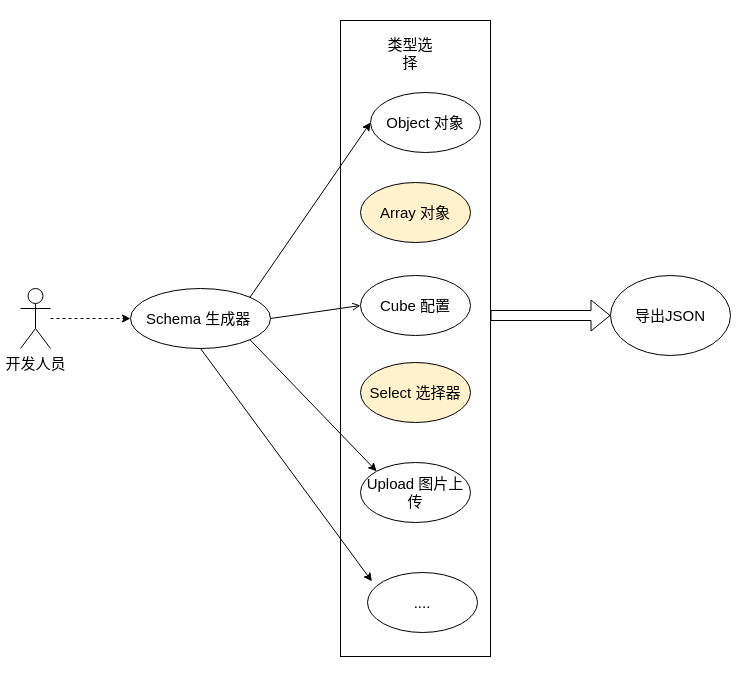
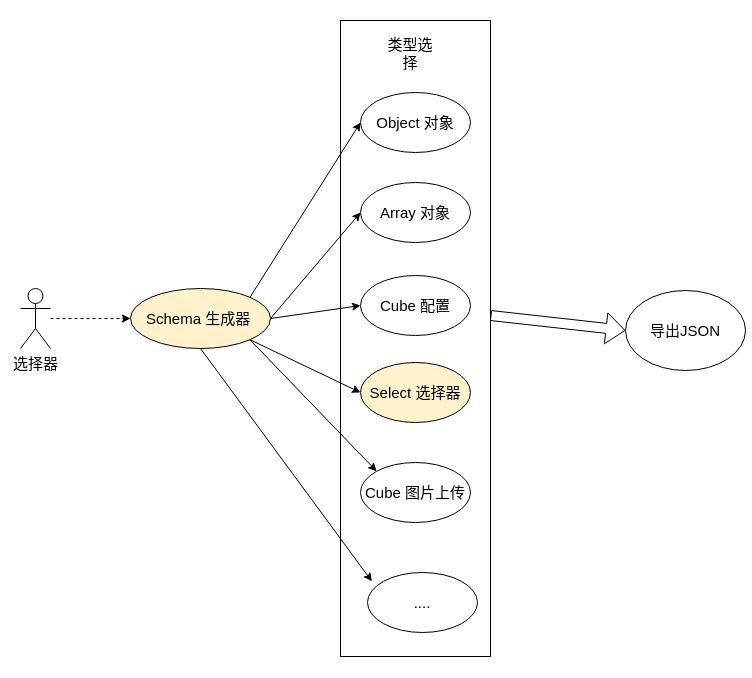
node "Object 对象": moved (426, 123) -> (416, 123)
node "Array 对象": fillcolor #fff2cc -> #ffffff
edge "Schema 生成器" -> "Array 对象": added
edge "Schema 生成器" -> "Cube 配置": arrowhead open -> classic
node "导出JSON": moved (671, 316) -> (686, 331)
node "Schema 生成器": fillcolor #ffffff -> #fff2cc
node "开发人员": label "开发人员" -> "选择器"
edge "Schema 生成器" -> "Select 选择器": added
node "Upload 图片上传": label "Upload 图片上传" -> "Cube 图片上传"
